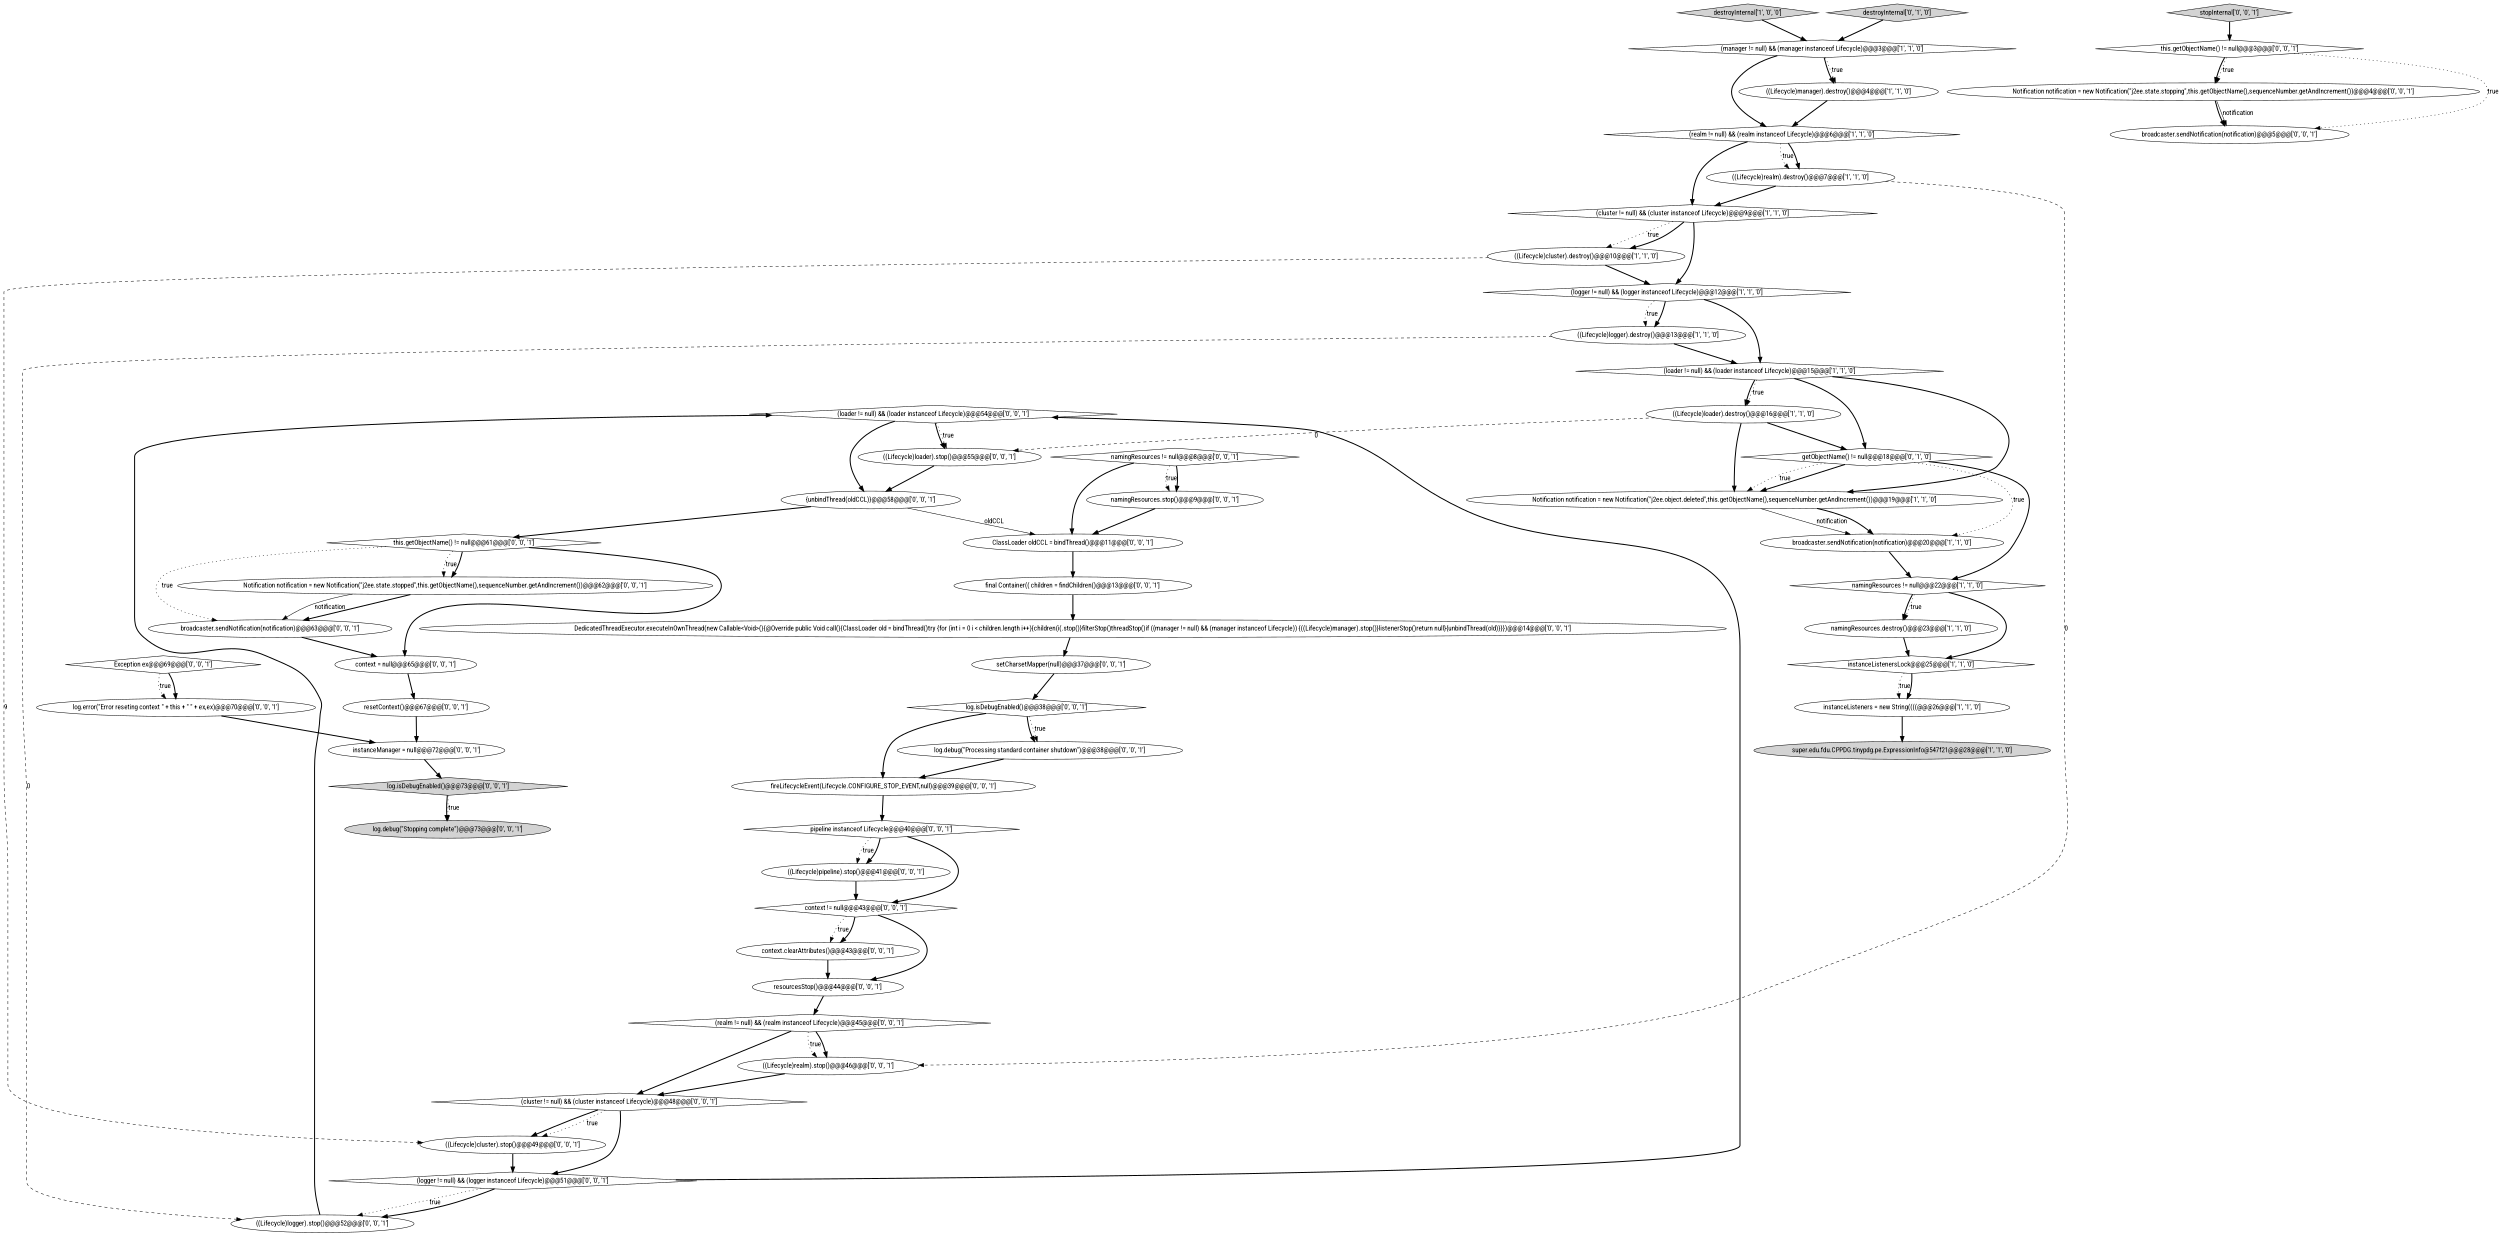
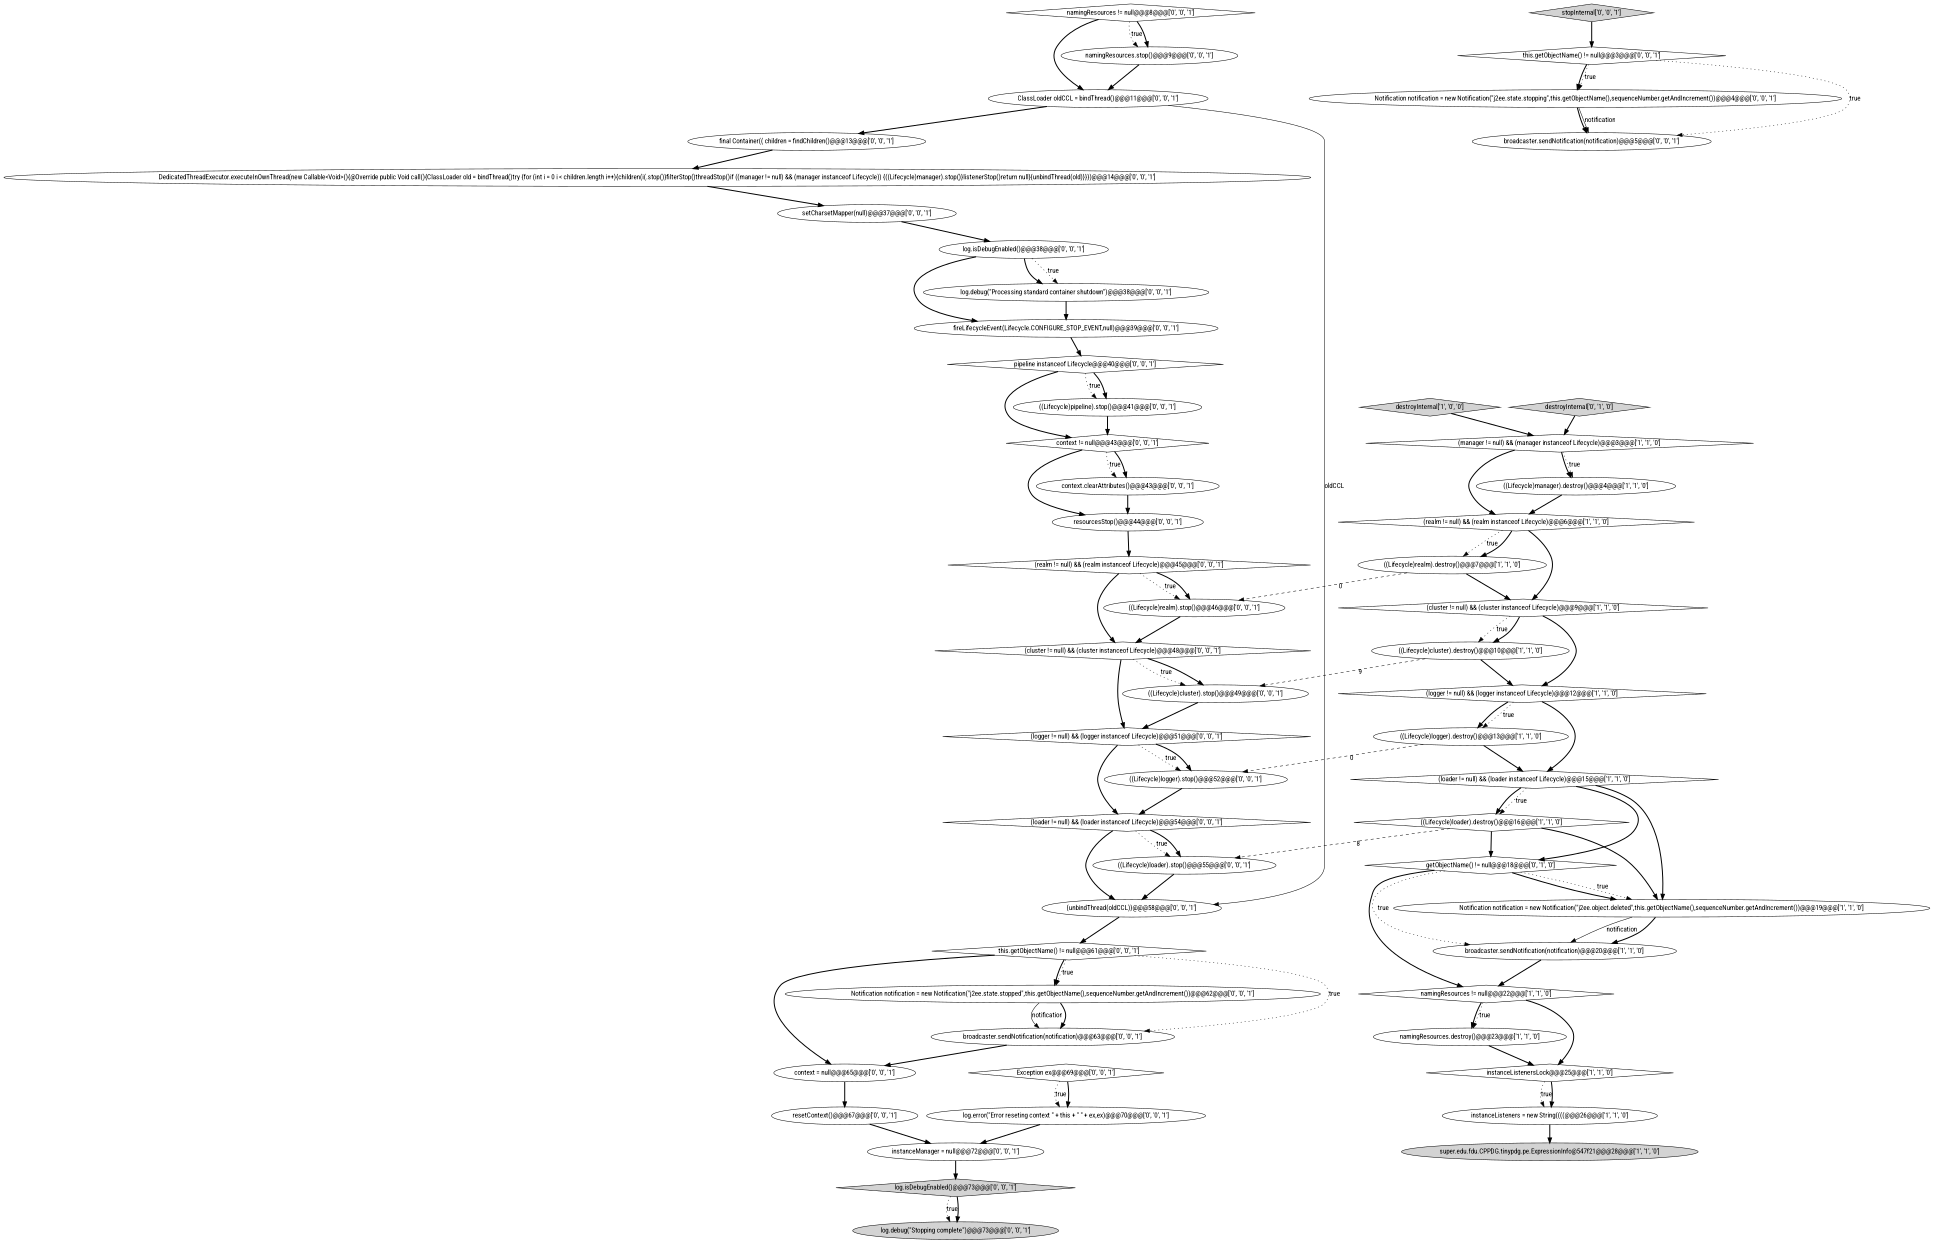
node "((Lifecycle)loader).destroy()@@@16@@@['1', '1', '0']": shape ellipse -> diamond
edge "((Lifecycle)loader).destroy()@@@16@@@['1', '1', '0']" -> "((Lifecycle)loader).stop()@@@55@@@['0', '0', '1']": label "0" -> "8"
edge "{unbindThread(oldCCL)}@@@58@@@['0', '0', '1']" -> "ClassLoader oldCCL = bindThread()@@@11@@@['0', '0', '1']": reversed
node "log.isDebugEnabled()@@@38@@@['0', '0', '1']": shape diamond -> ellipse
